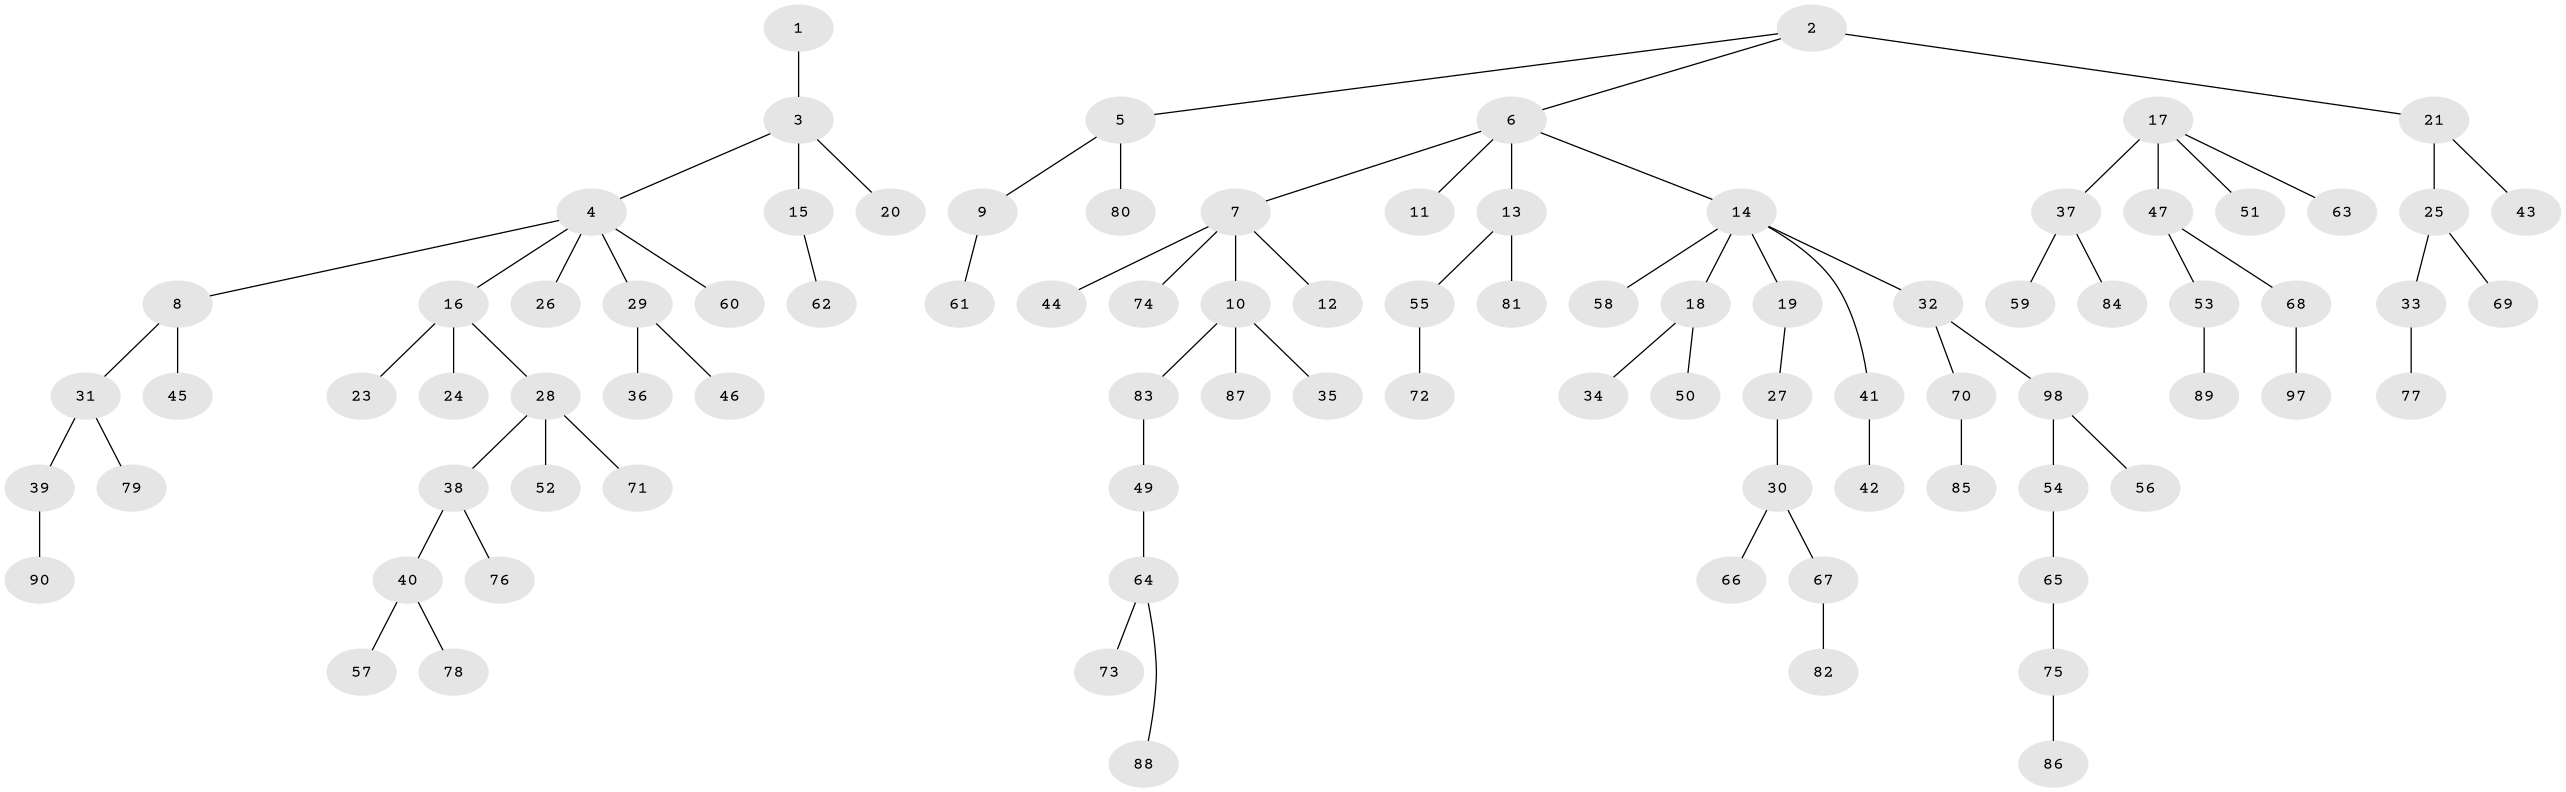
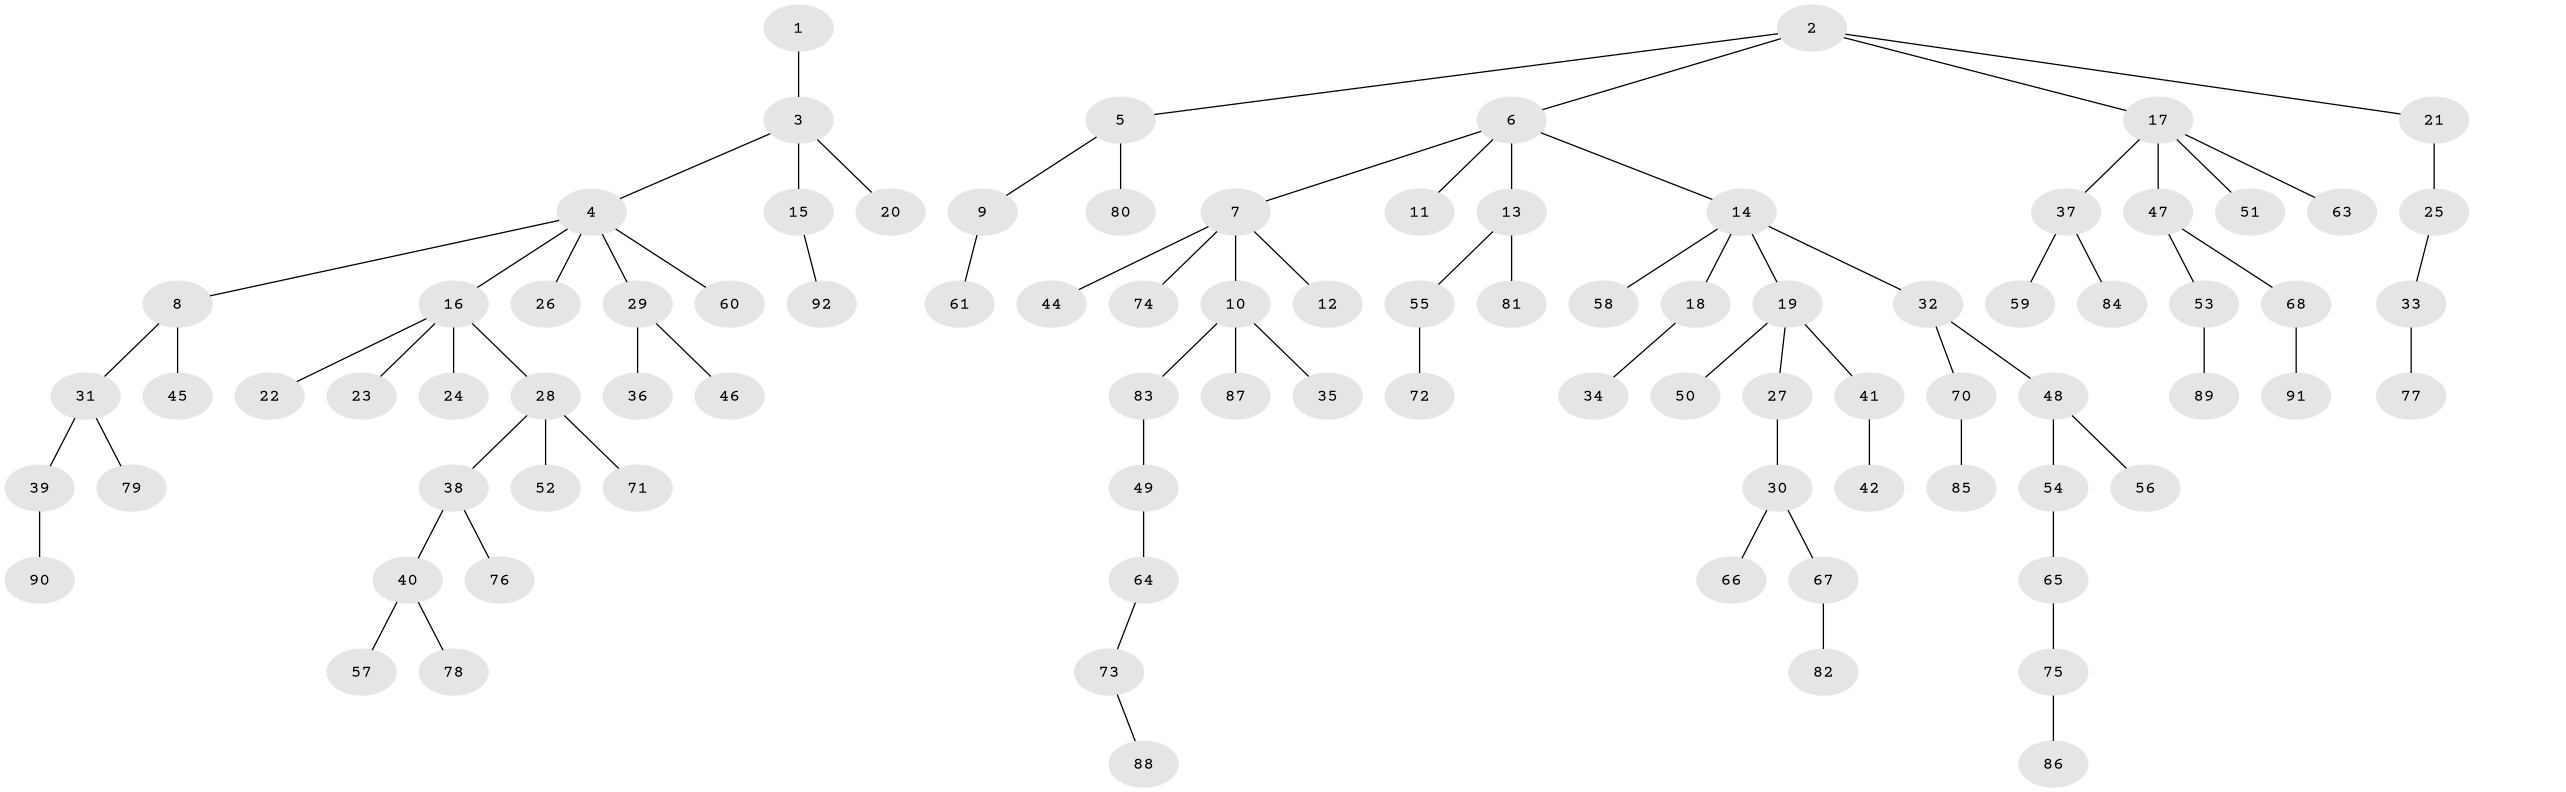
edge "2" -- "17": added
node "43": removed
edge "14" -- "41": now "19" -- "41"
node "62": label "62" -> "92"
node "69": removed
edge "18" -- "50": now "19" -- "50"
node "22": added
node "98": label "98" -> "48"
node "97": label "97" -> "91"
edge "64" -- "88": now "73" -- "88"
